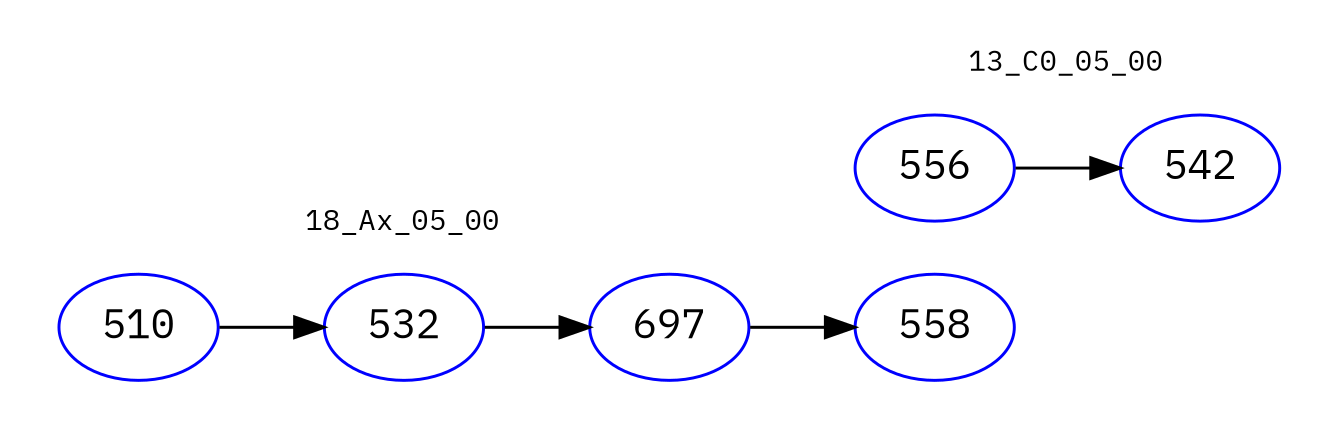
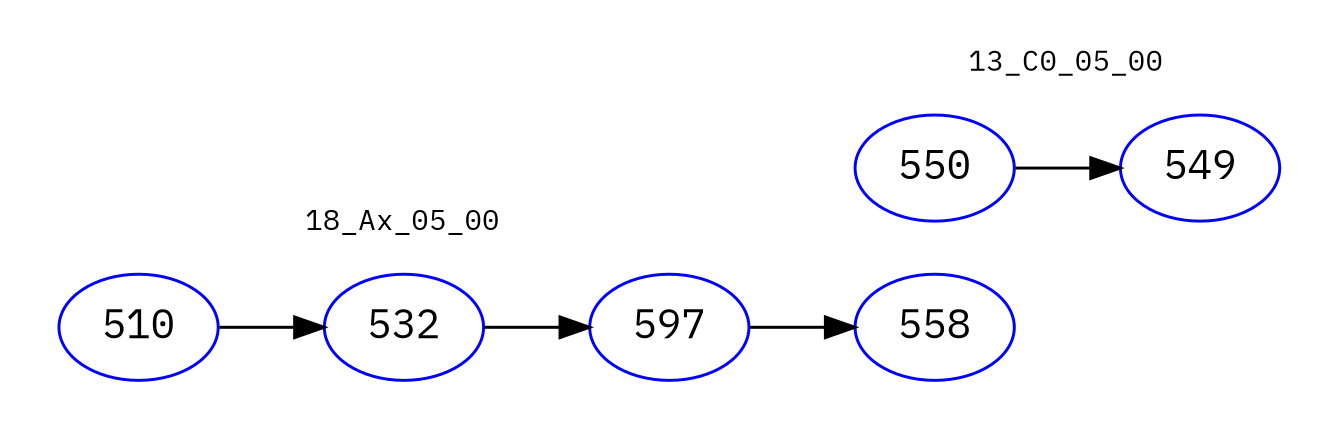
node "556": label "556" -> "550"
node "542": label "542" -> "549"
node "697": label "697" -> "597"
